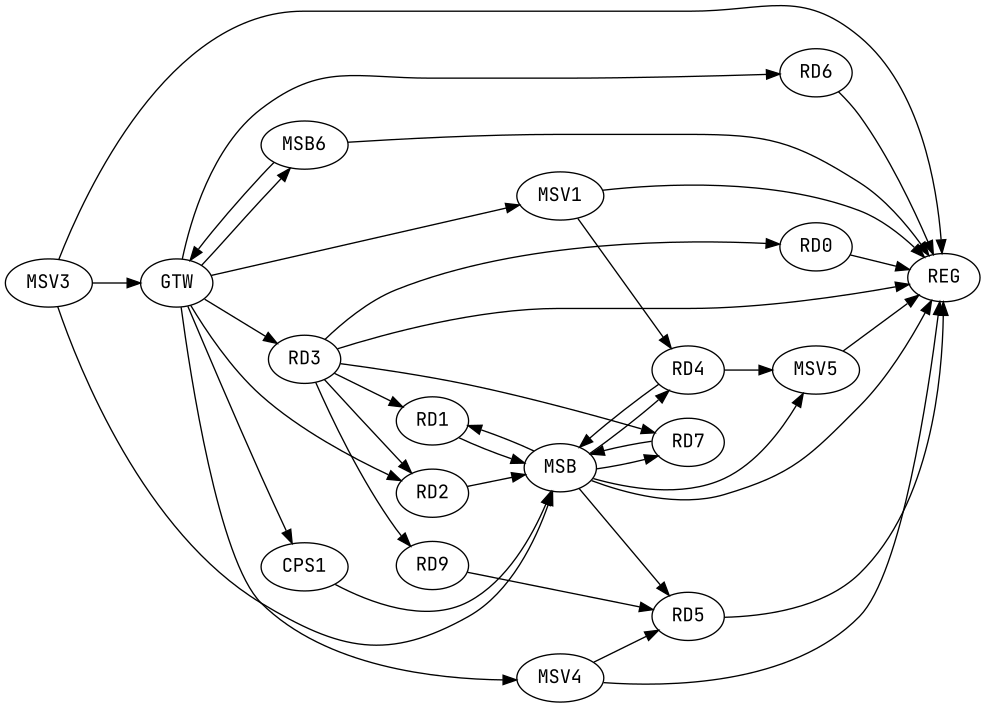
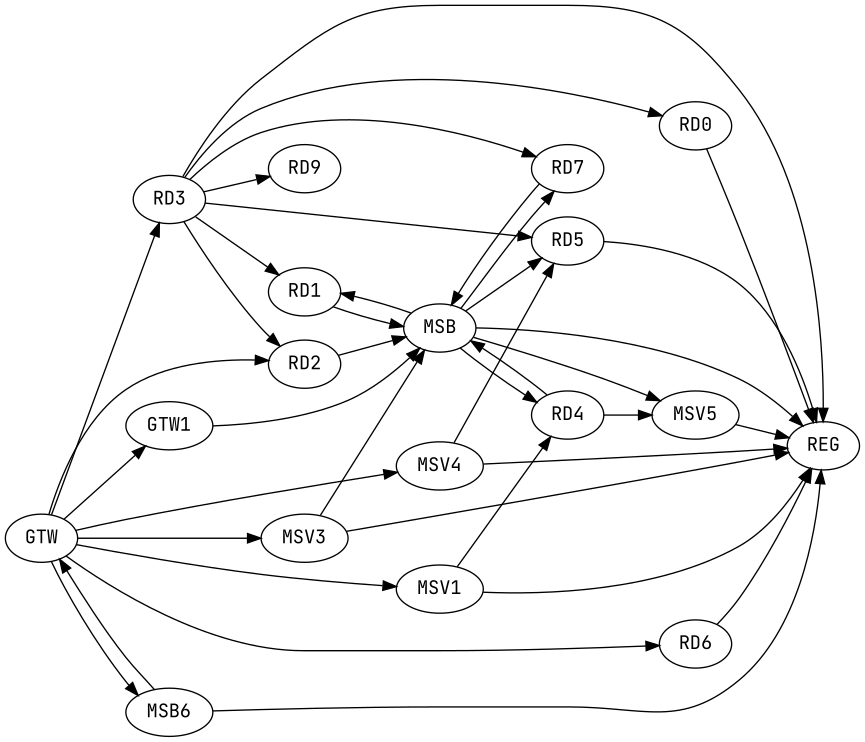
edge "MSV3" -> "GTW": reversed
node "CPS1": label "CPS1" -> "GTW1"
edge "RD9" -> "RD5": now "RD3" -> "RD5"
